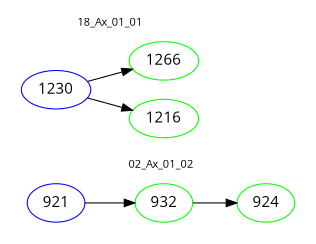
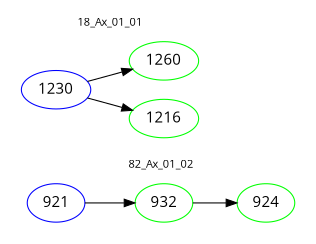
node "1266": label "1266" -> "1260"
cluster "02_Ax_01_02": label "02_Ax_01_02" -> "82_Ax_01_02"
